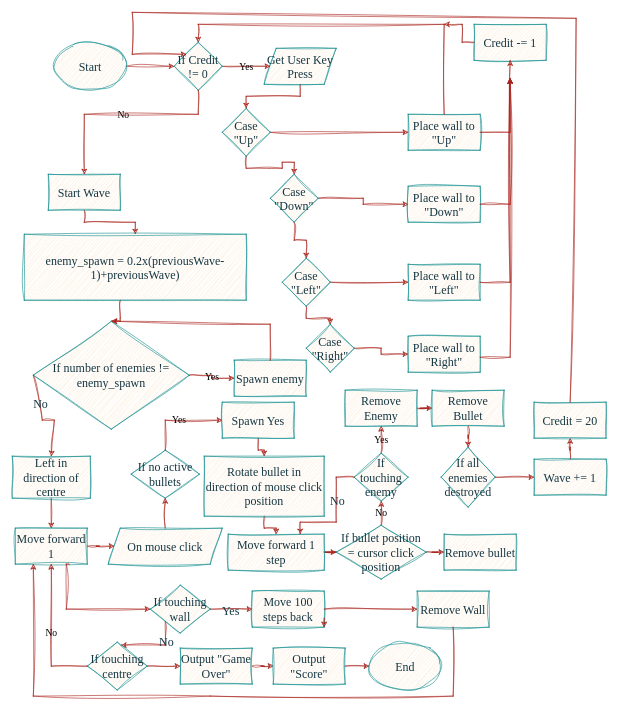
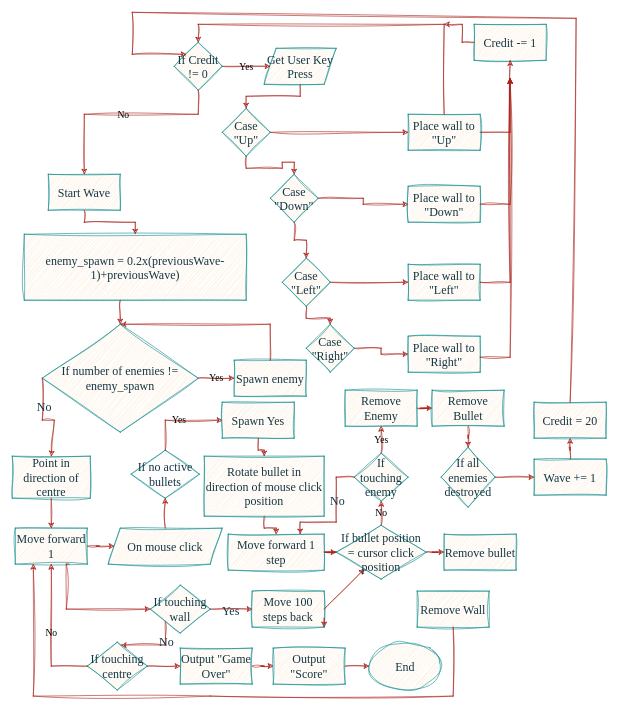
node "Start": removed
edge "Start" -> "If Credit != 0": removed
node "If number of enemies != enemy_spawn": moved (111, 375) -> (120, 378)
node "Left in direction of centre": label "Left in direction of centre" -> "Point in direction of centre"
edge "Move 100 steps back" -> "Remove Wall": now "Move 100 steps back" -> "If bullet position = cursor click position"
